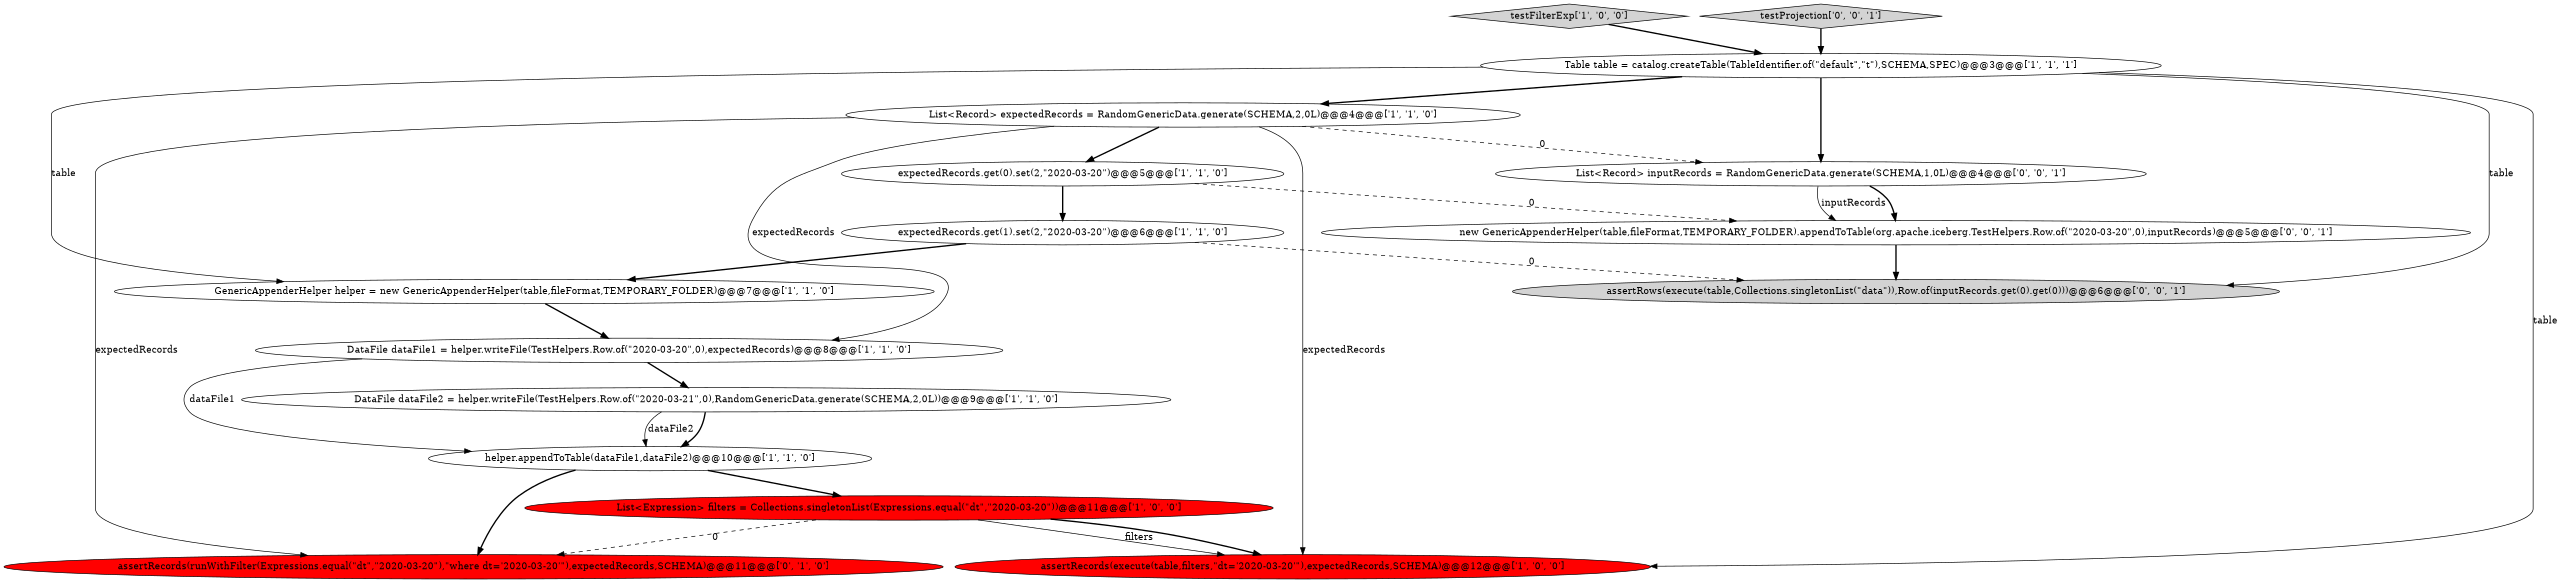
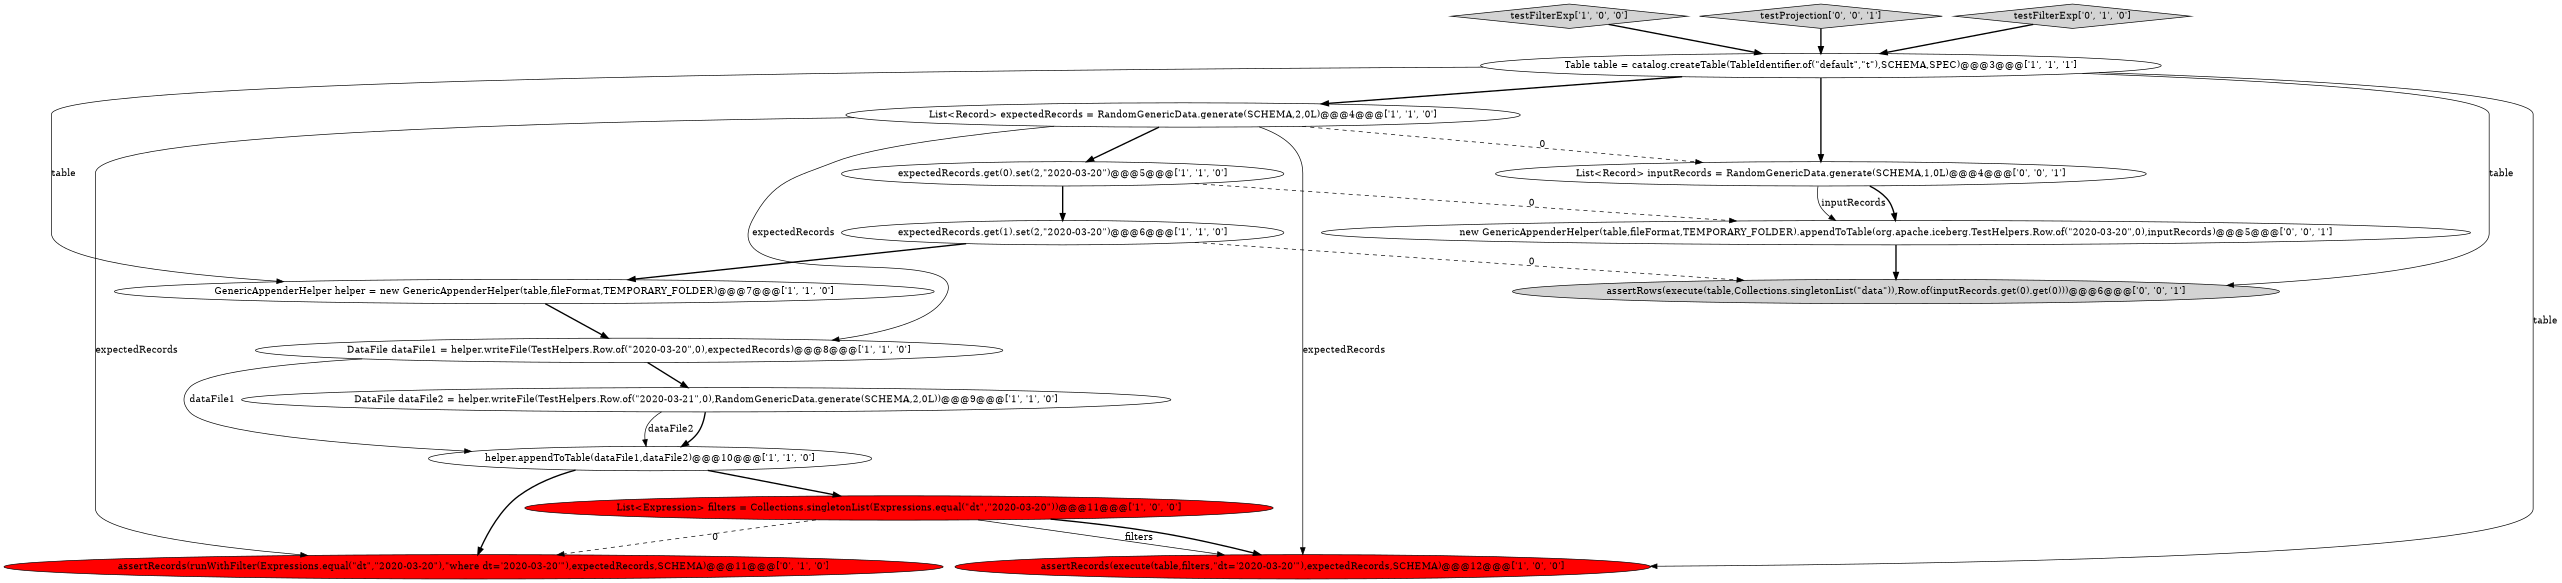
node "testFilterExp['0', '1', '0']": added
